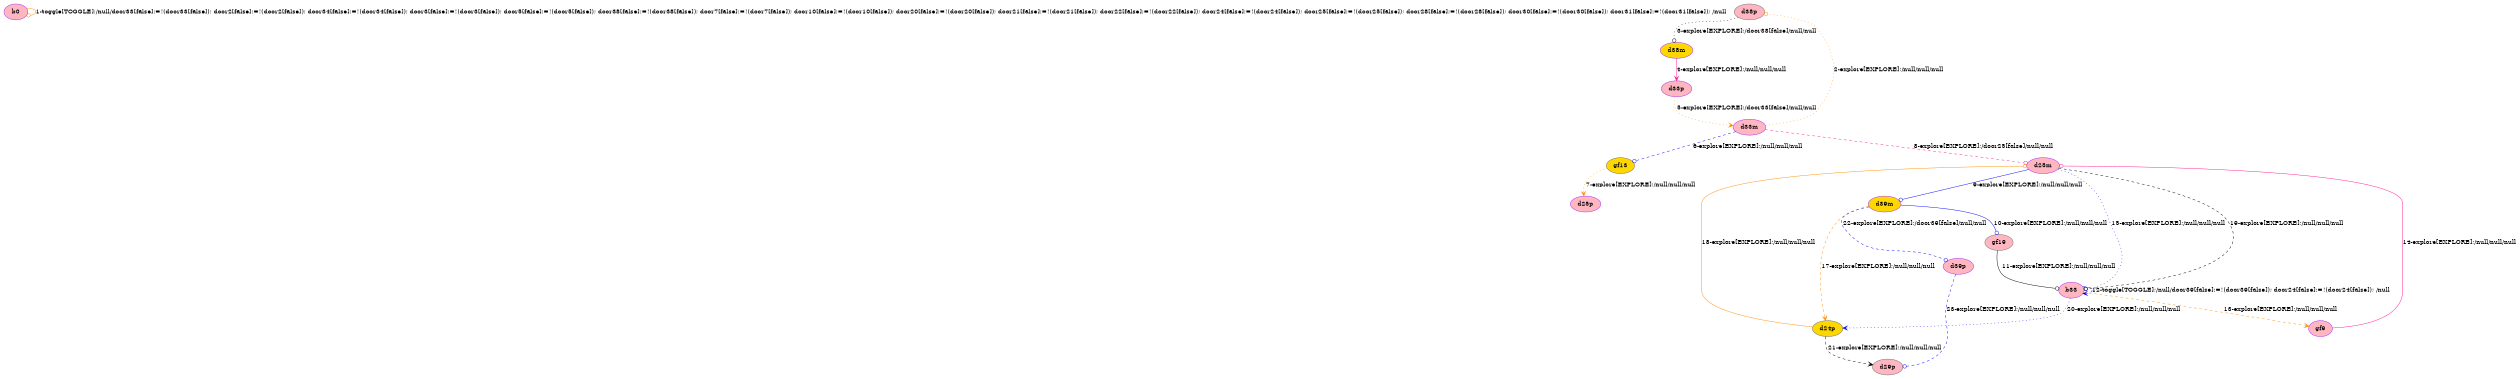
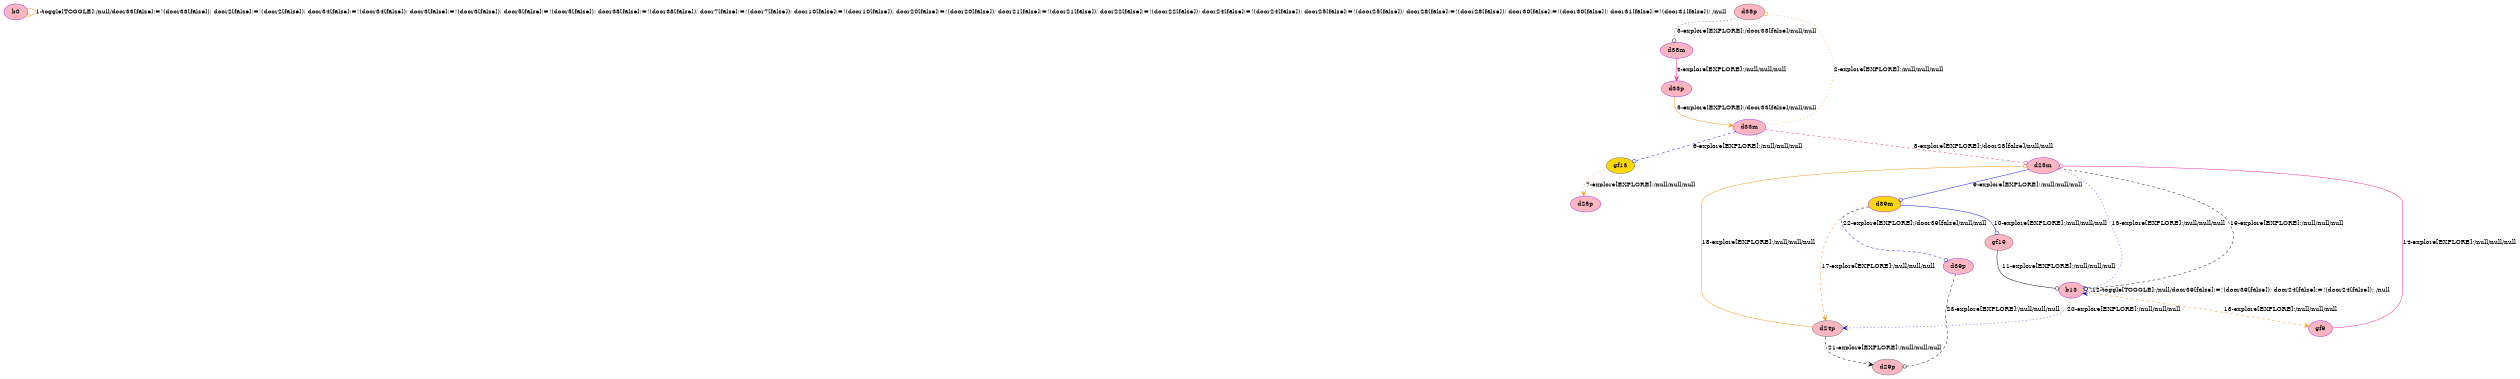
node "d38m": fillcolor gold -> lightpink
edge "d33p" -> "d33m": style dotted -> solid
node "b33": label "b33" -> "b13"
node "d24p": fillcolor gold -> lightpink
edge "d39p" -> "d29p": color blue -> black
